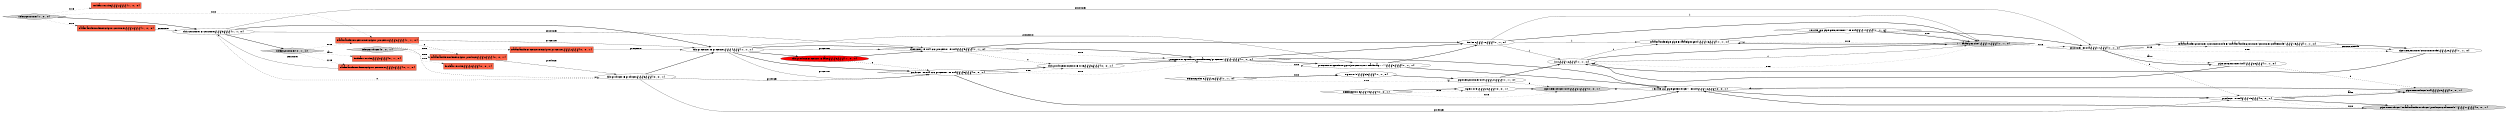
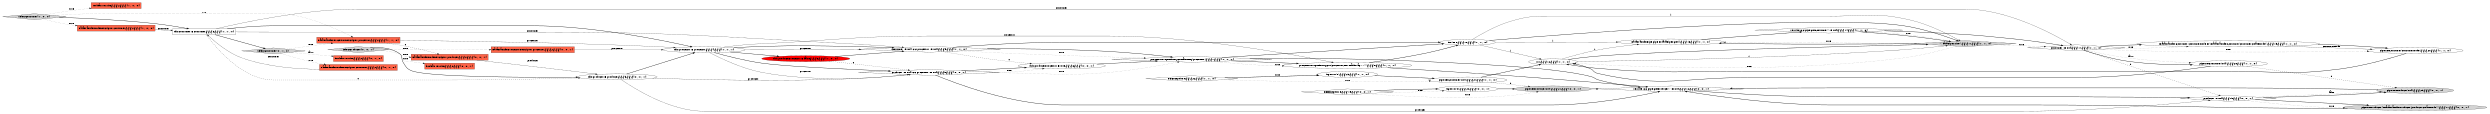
node "this.consumer = consumer@@@3@@@['1', '1', '0']": shape ellipse -> box
edge "selectProducer['0', '0', '1']" -> "this.producer = producer@@@3@@@['0', '0', '1']": style dashed -> bold
